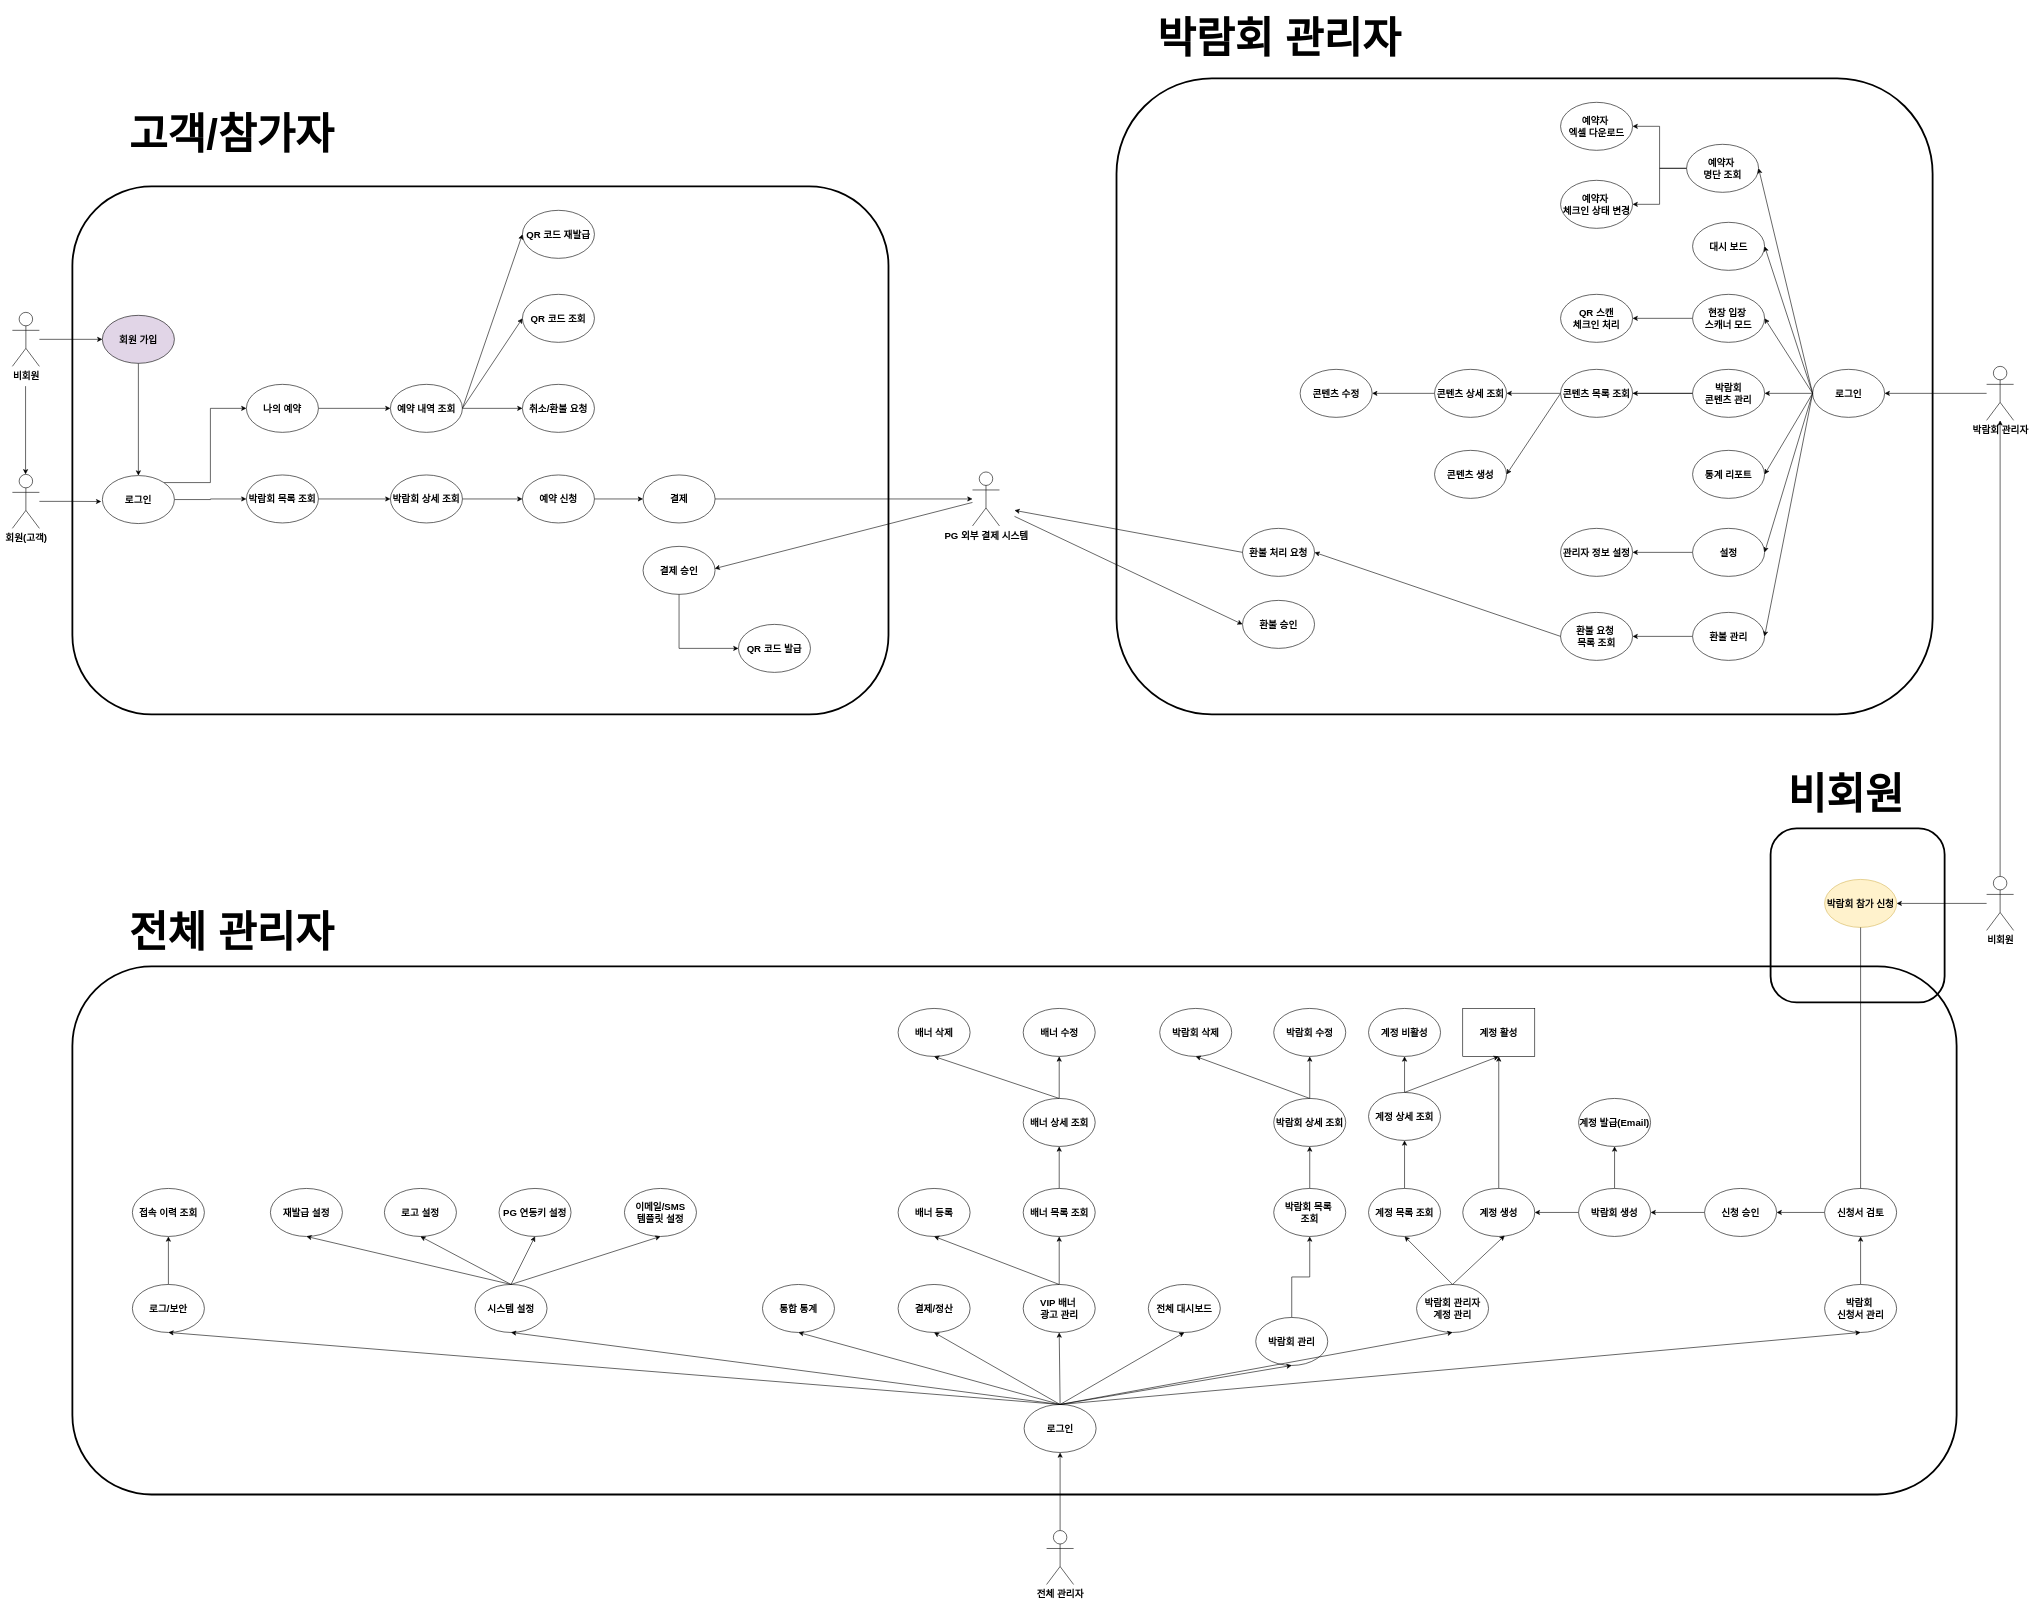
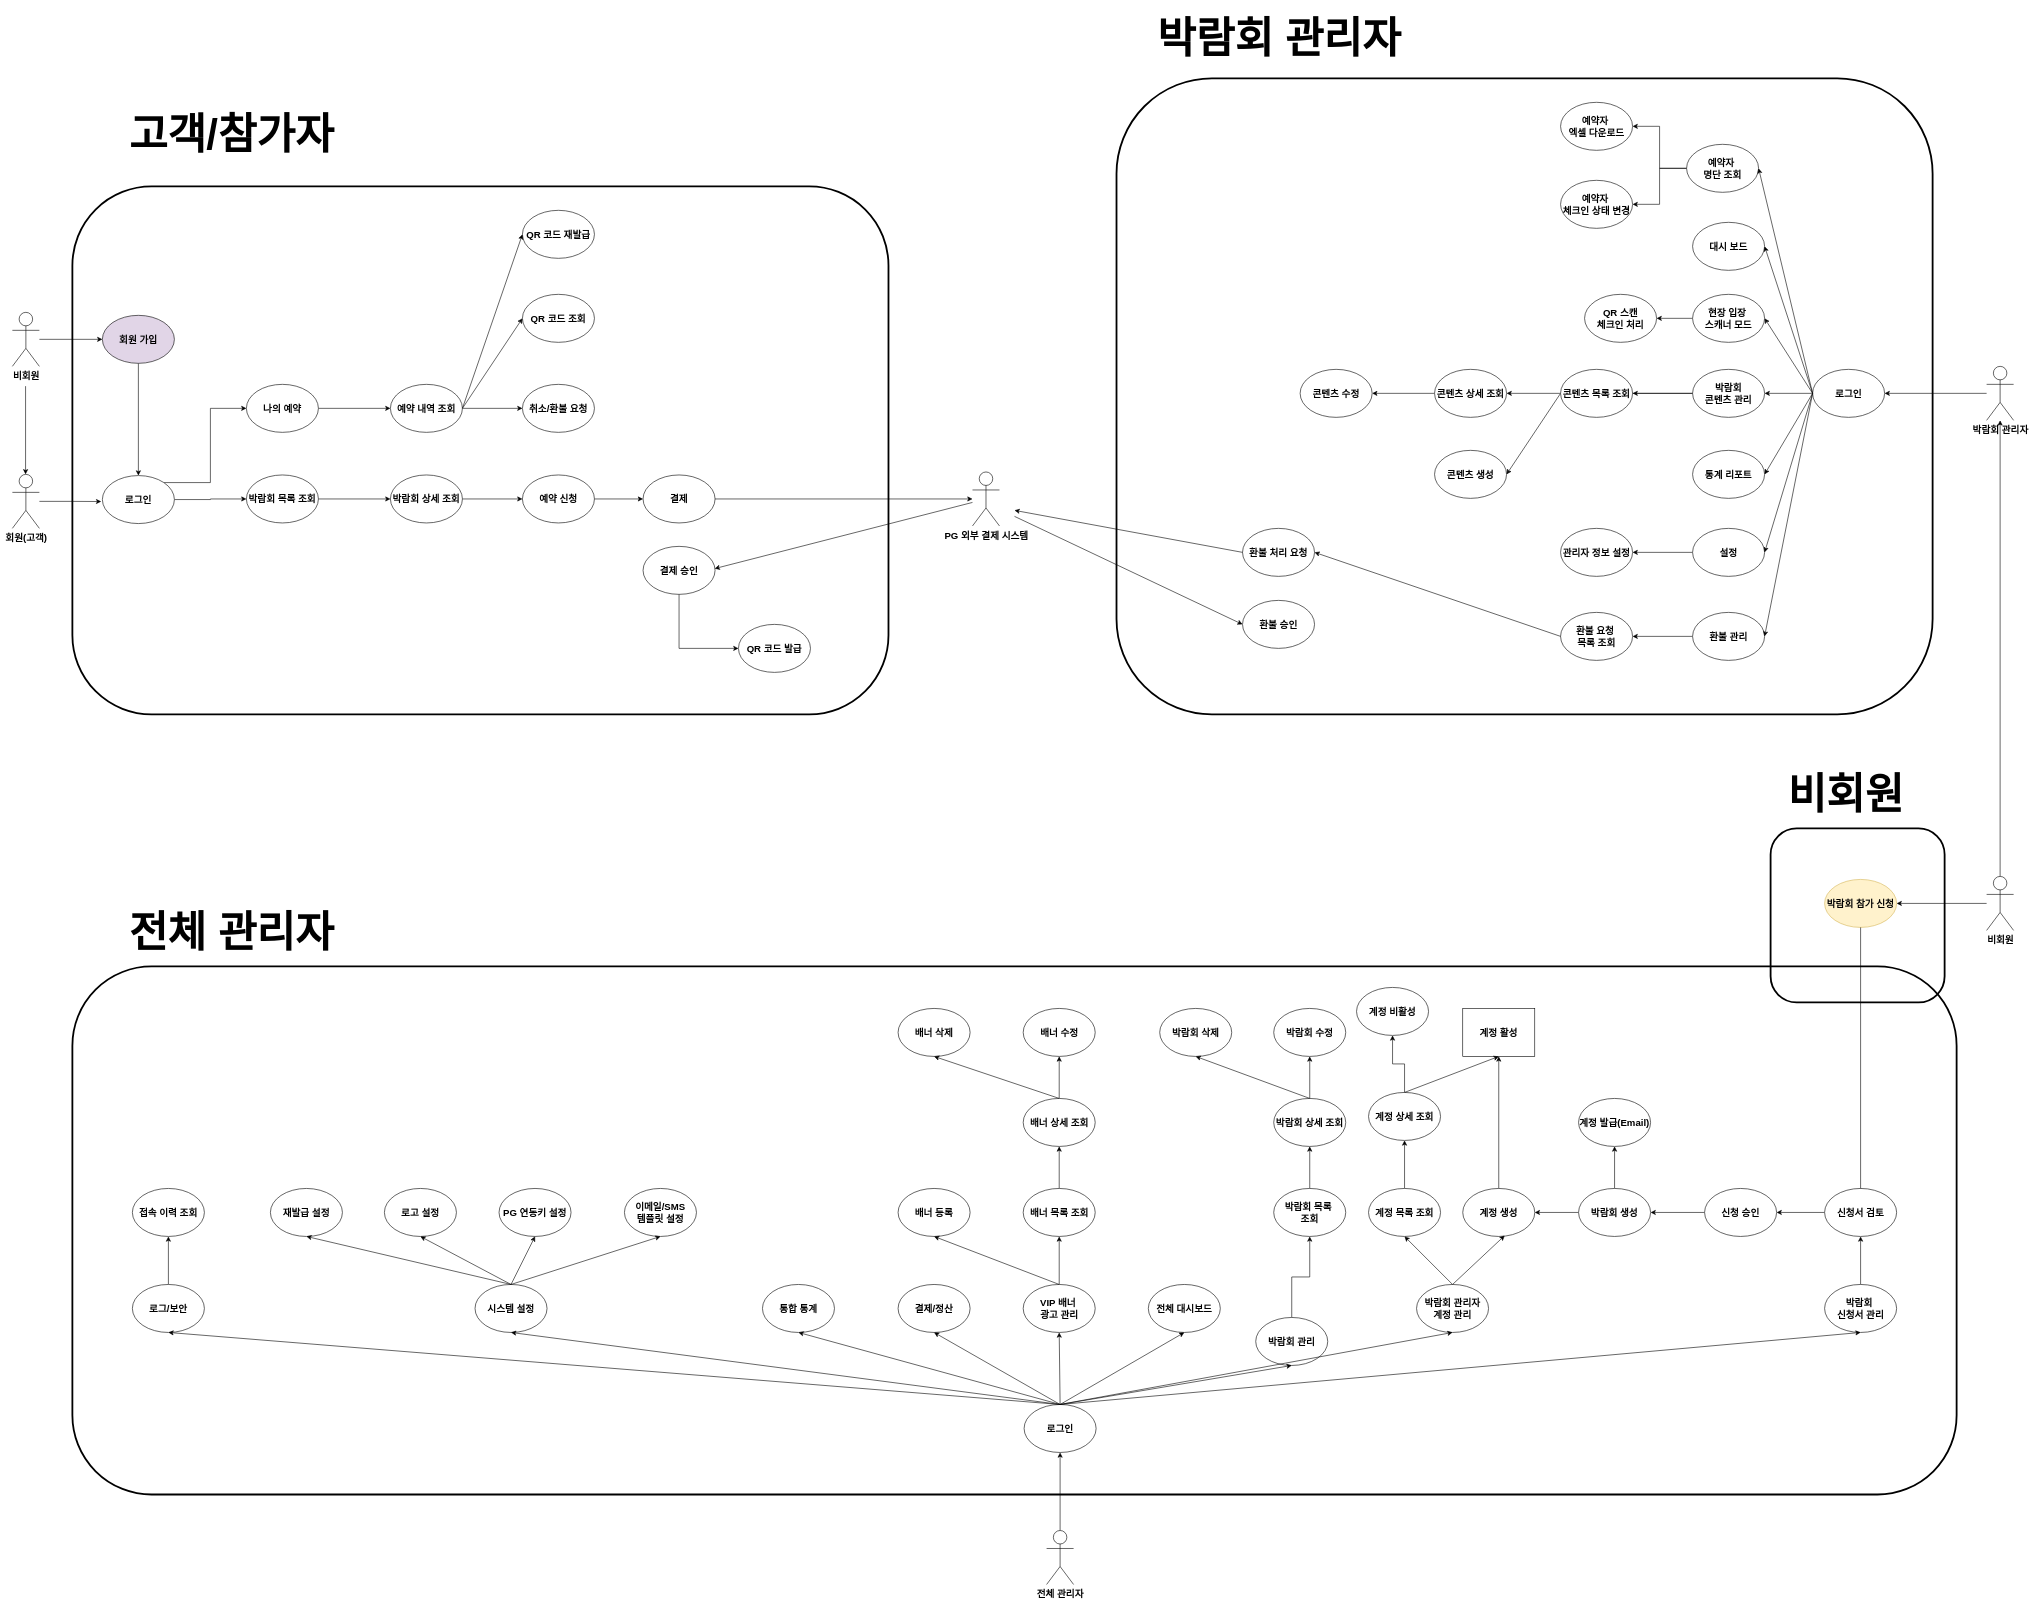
node "QR 스캔 체크인 처리": moved (1596, 318) -> (1620, 318)
node "계정 비활성": moved (1404, 1032) -> (1392, 1011)
